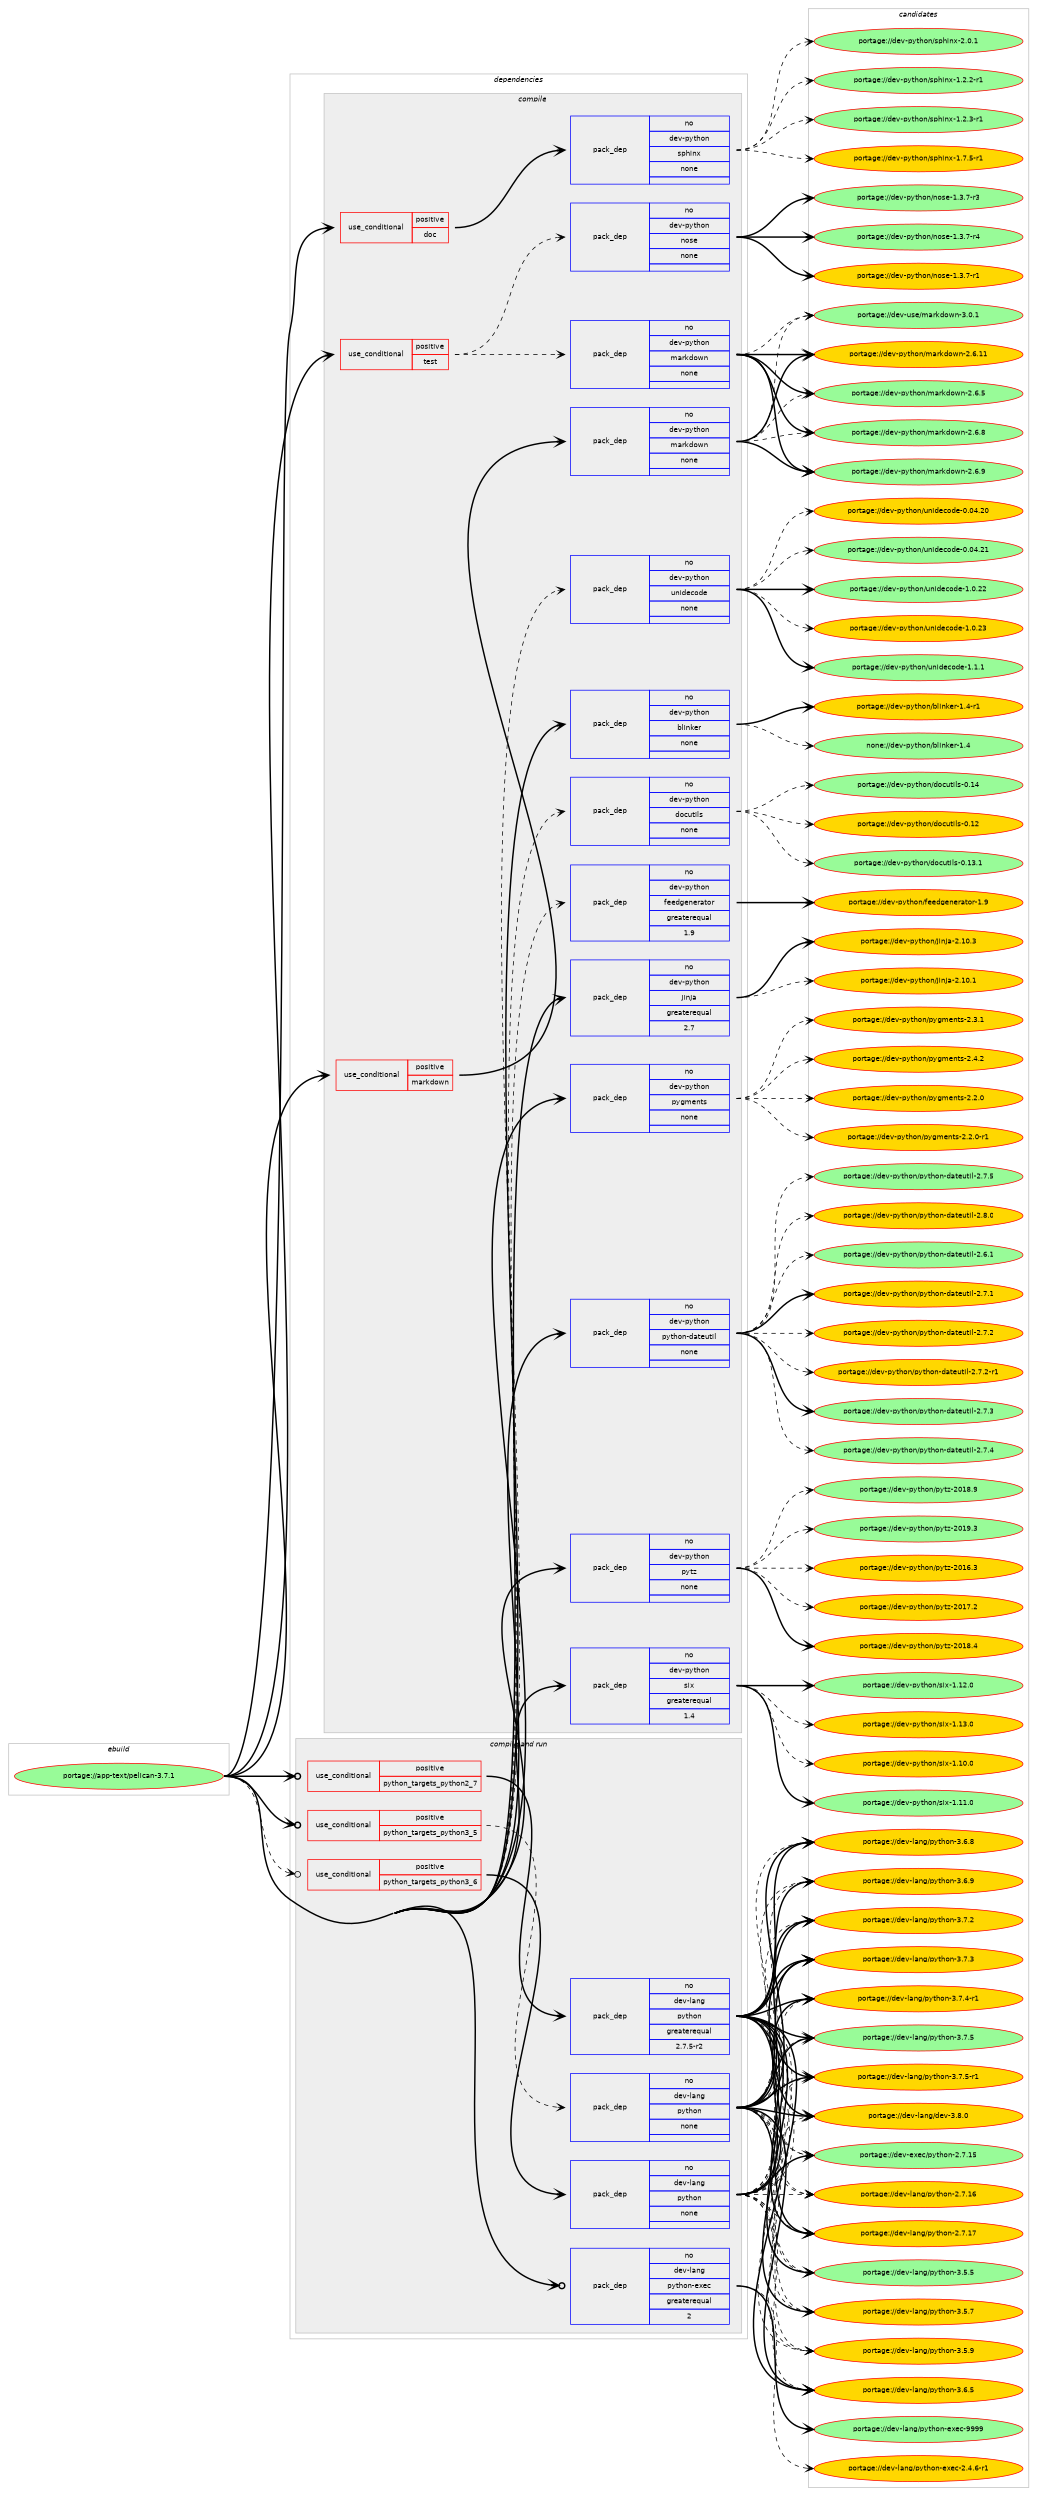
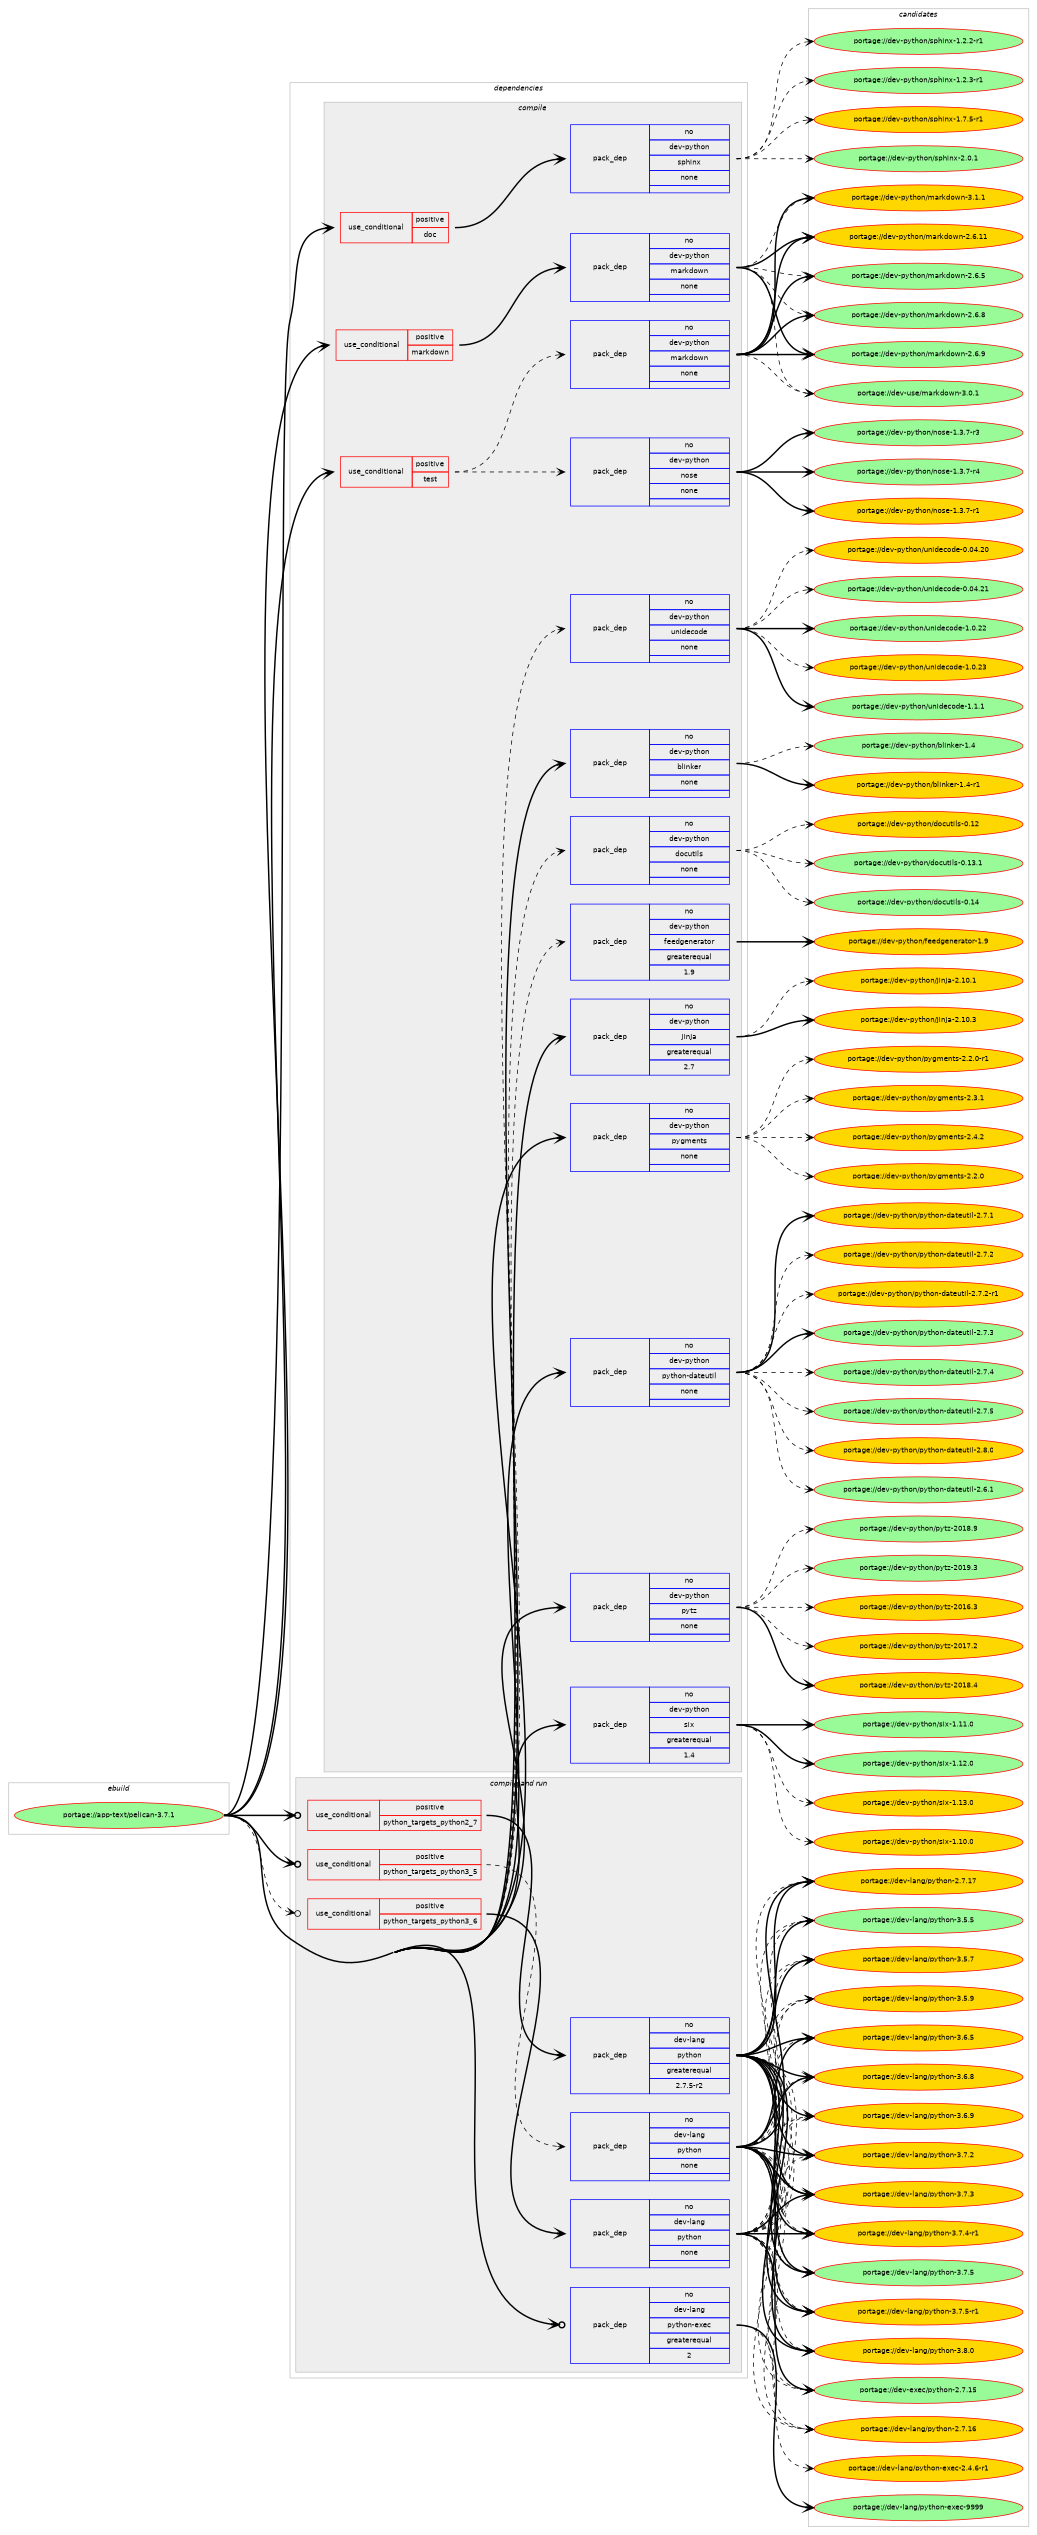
node "portage://dev-python/markdown-3.1.1": added
node "none://dev-python/blinker-1.4": label "none://dev-python/blinker-1.4" -> "portage://dev-python/blinker-1.4"
node "portage://dev-lang/dev-3.8.0": label "portage://dev-lang/dev-3.8.0" -> "portage://dev-lang/python-3.8.0"
